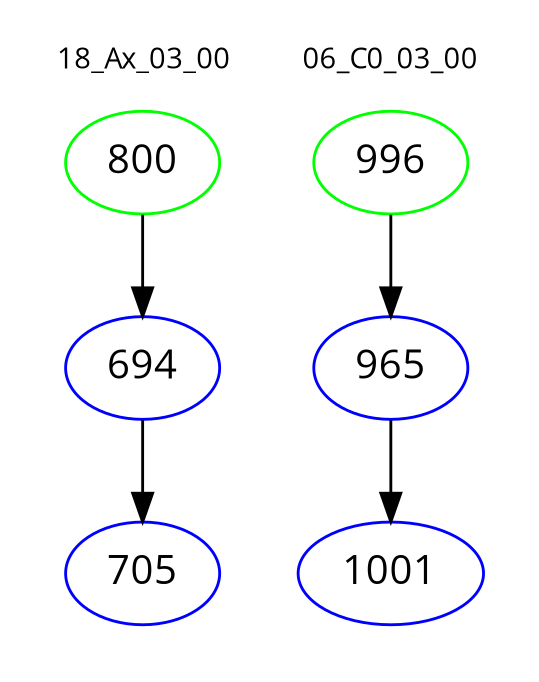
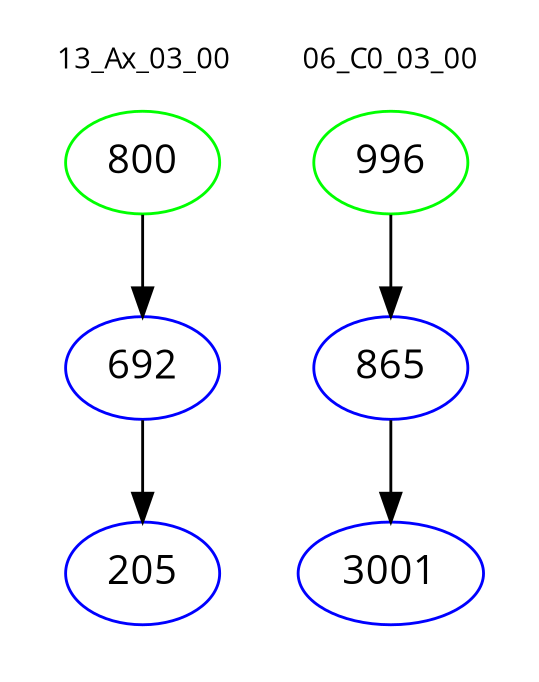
cluster "18_Ax_03_00": label "18_Ax_03_00" -> "13_Ax_03_00"
node "694": label "694" -> "692"
node "965": label "965" -> "865"
node "705": label "705" -> "205"
node "1001": label "1001" -> "3001"
